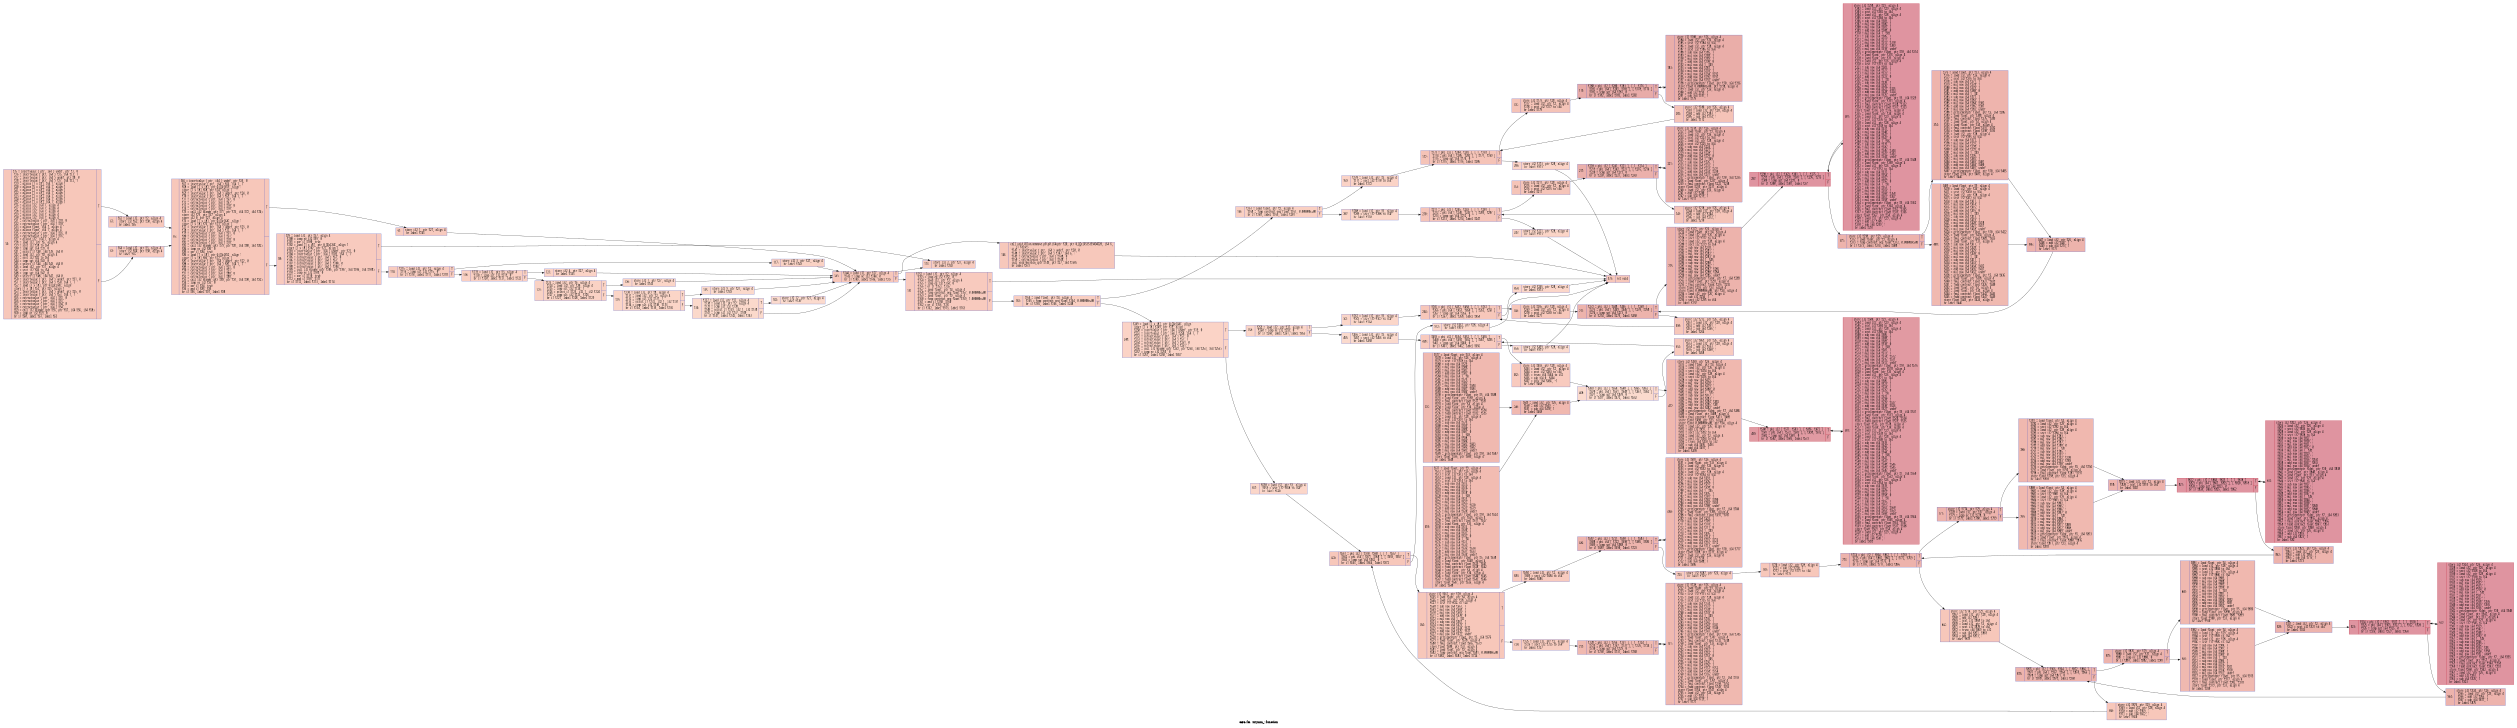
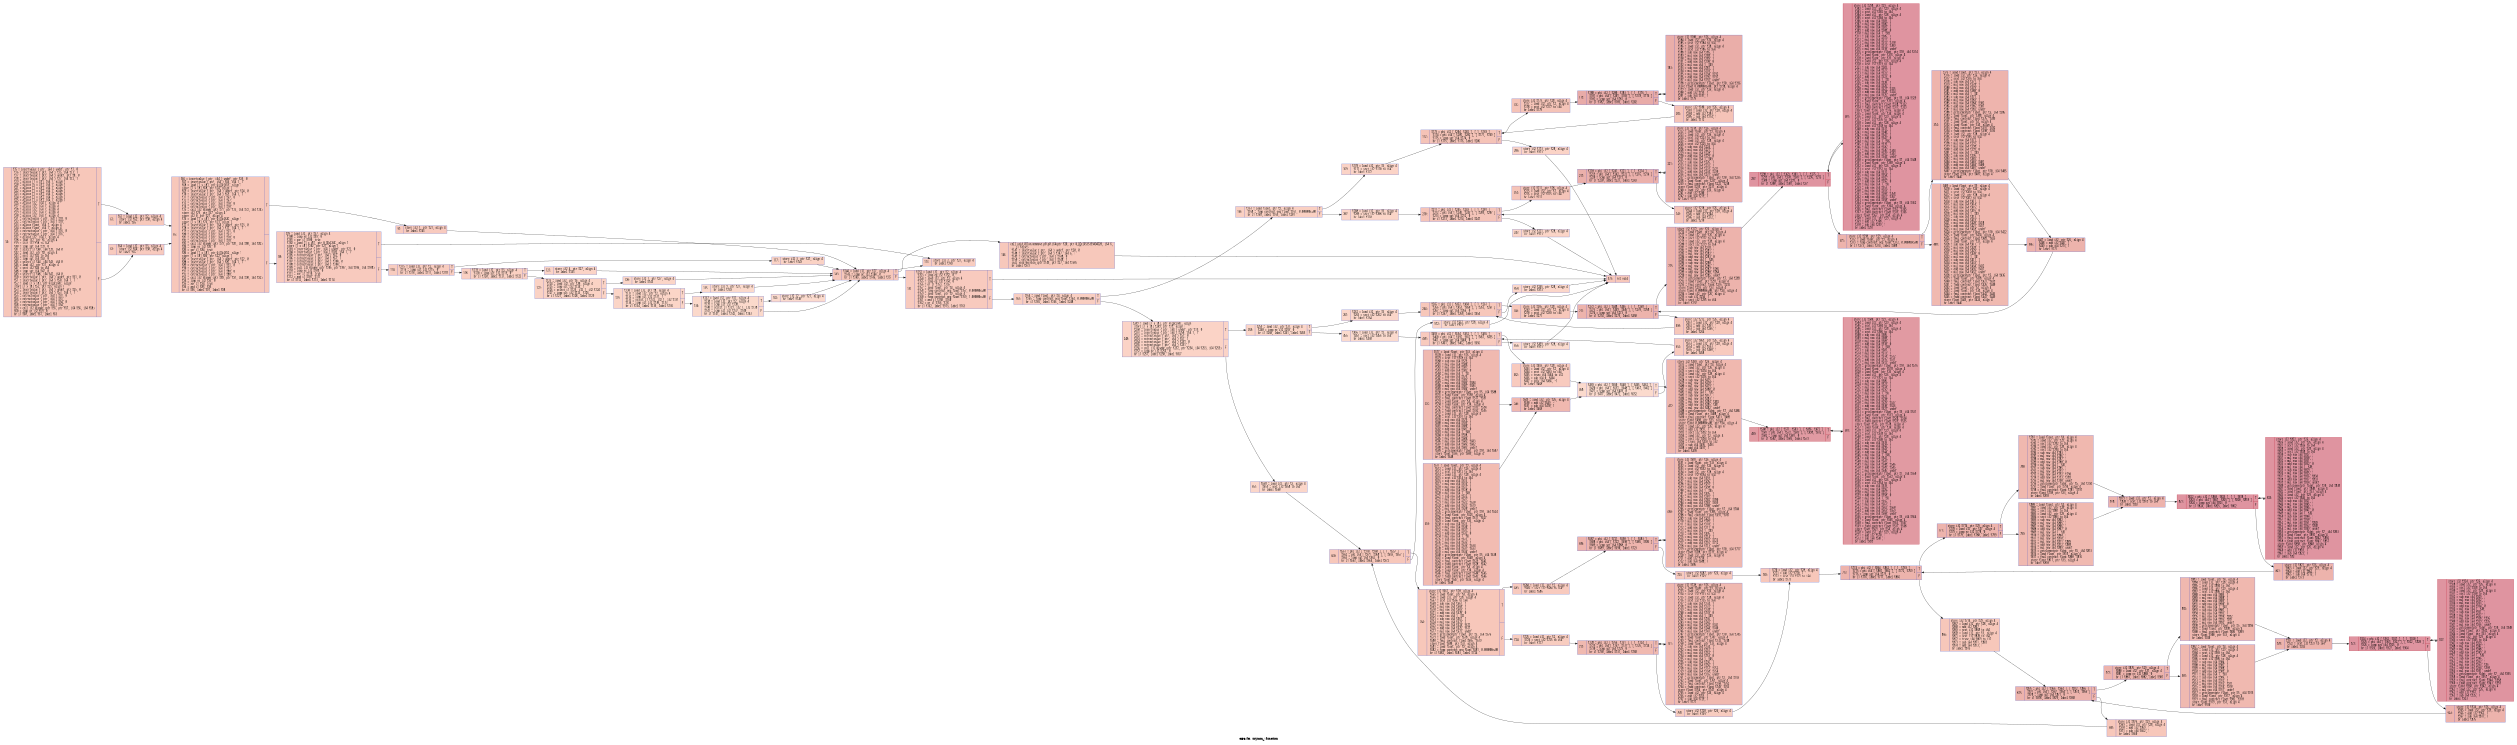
node "768:": added
